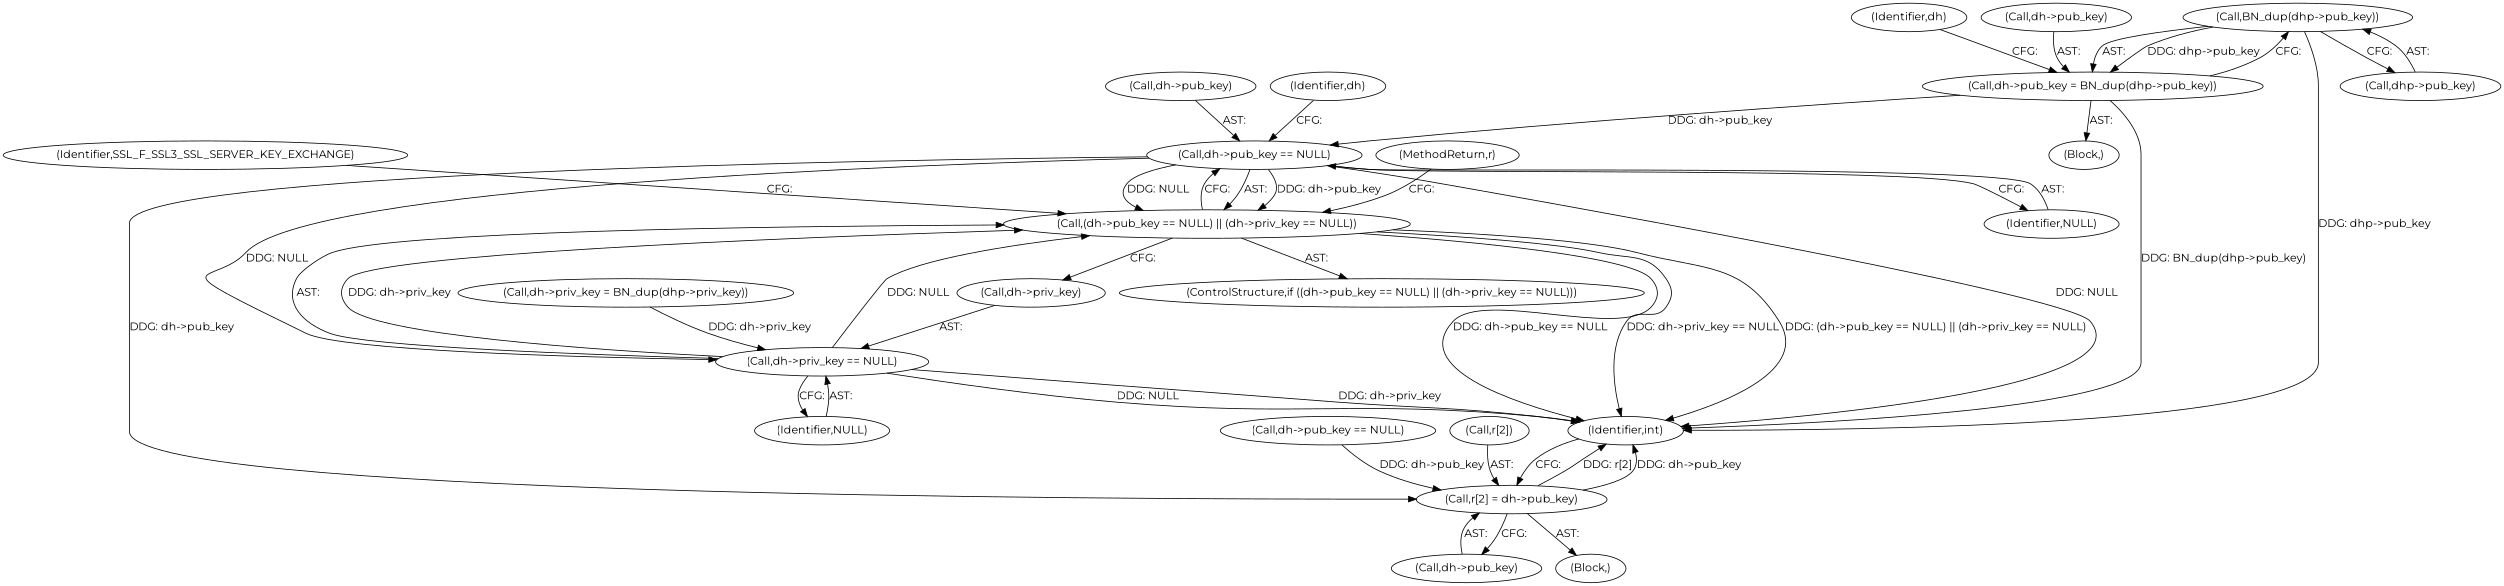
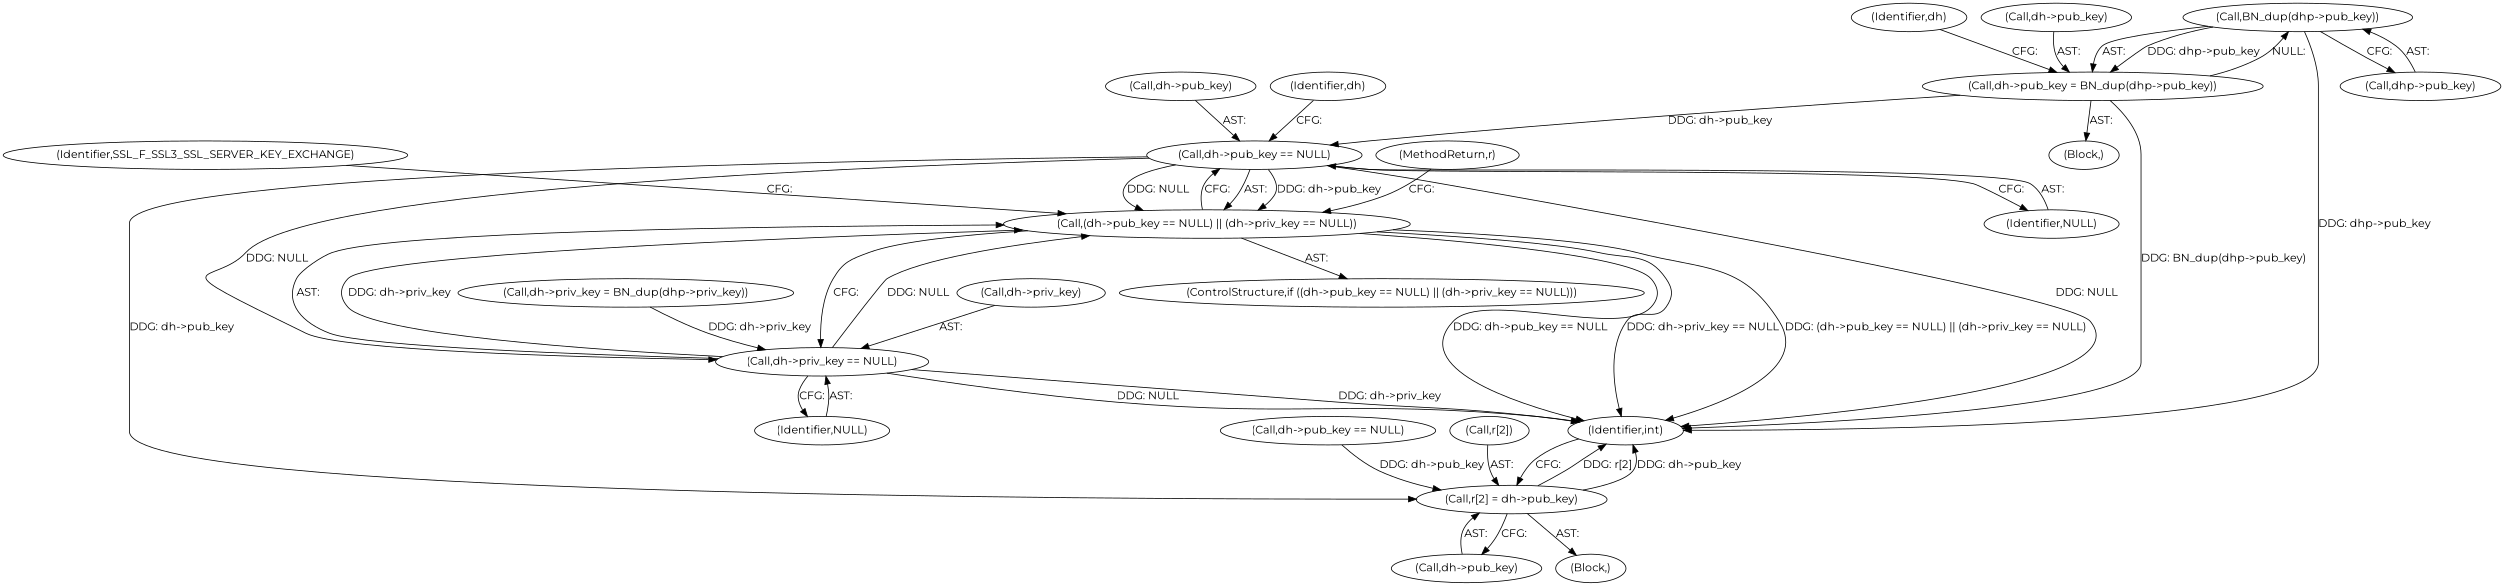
edge "(Call,dh->pub_key = BN_dup(dhp->pub_key))" -> "(Call,BN_dup(dhp->pub_key))": label "CFG: " -> "NULL: "
edge "(Call,(dh->pub_key == NULL) || (dh->priv_key == NULL))" -> "(Call,dh->priv_key)": now "(Call,(dh->pub_key == NULL) || (dh->priv_key == NULL))" -> "(Call,dh->priv_key == NULL)"
